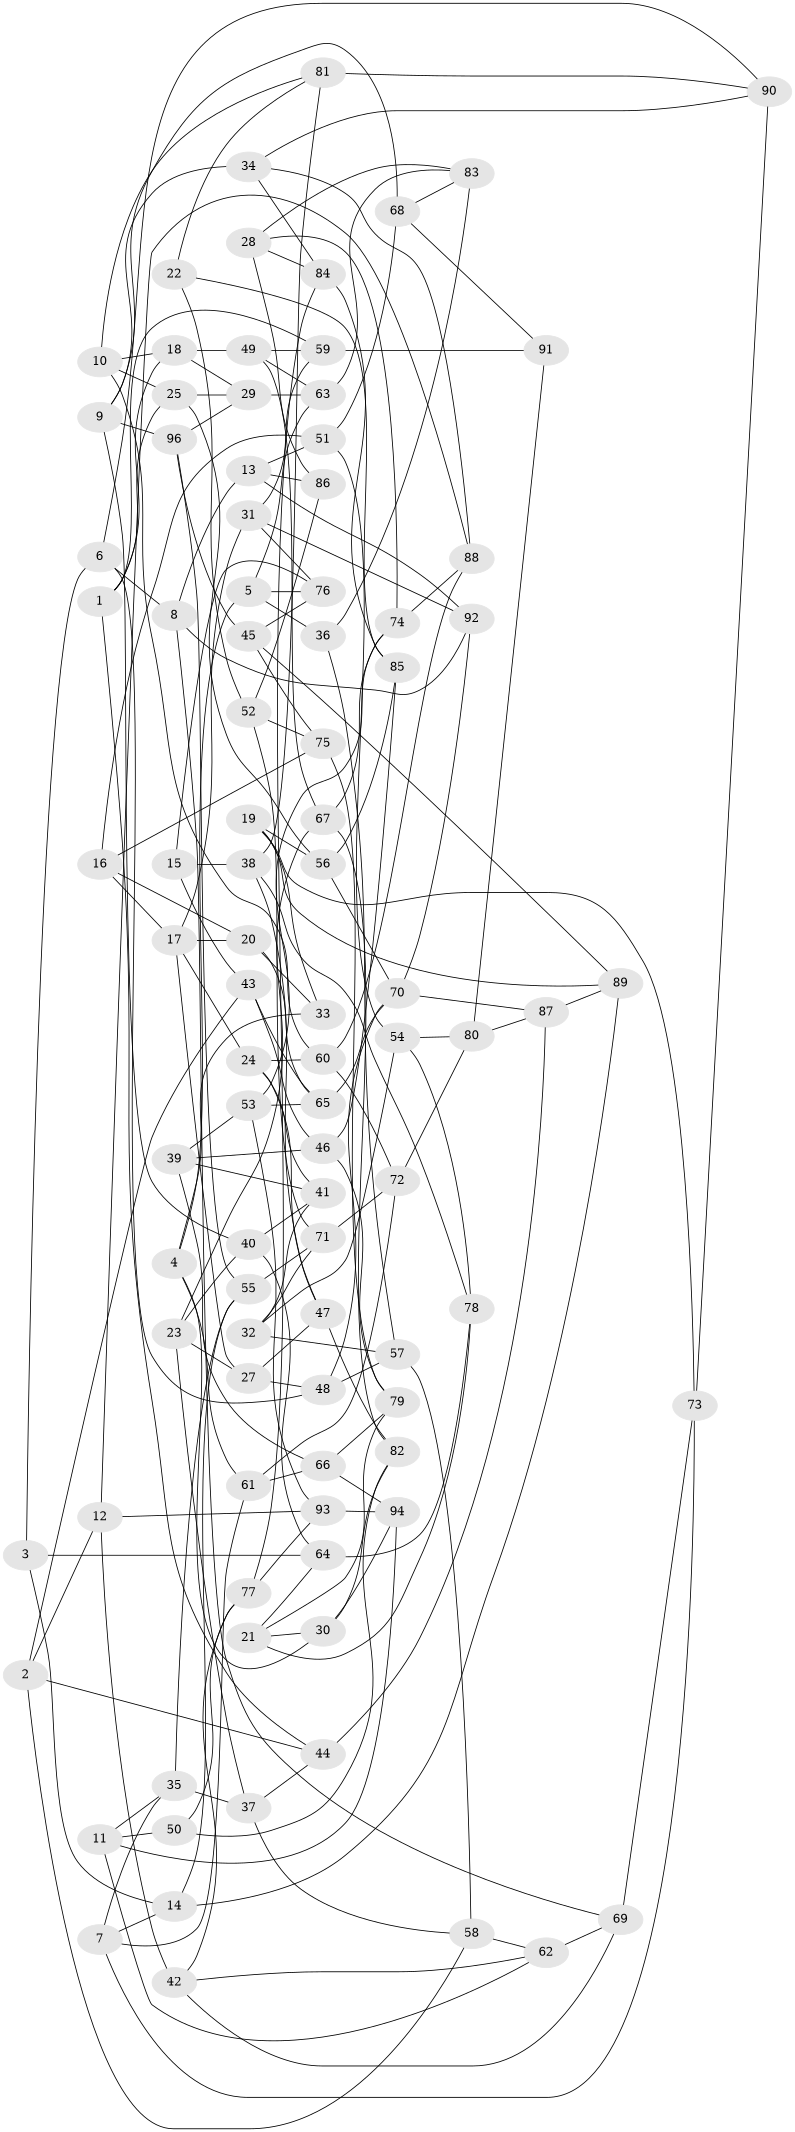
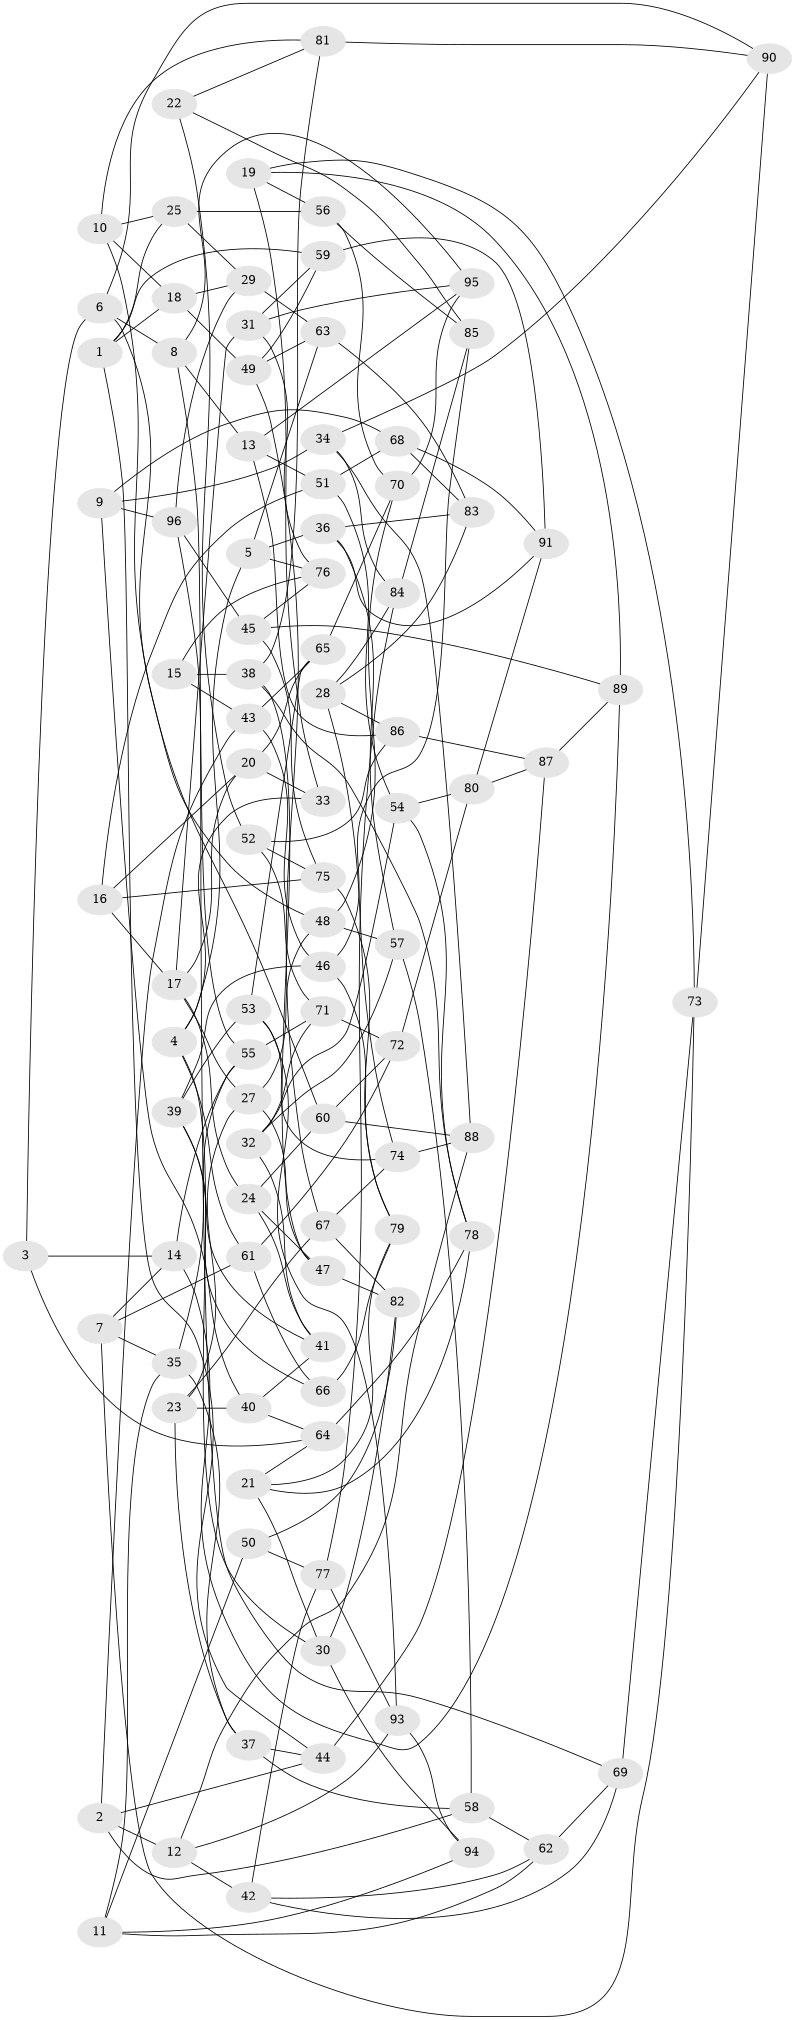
node "92": label "92" -> "95"
edge "36" -- "91": added
edge "70" -- "87": now "86" -- "87"
edge "66" -- "94": removed
